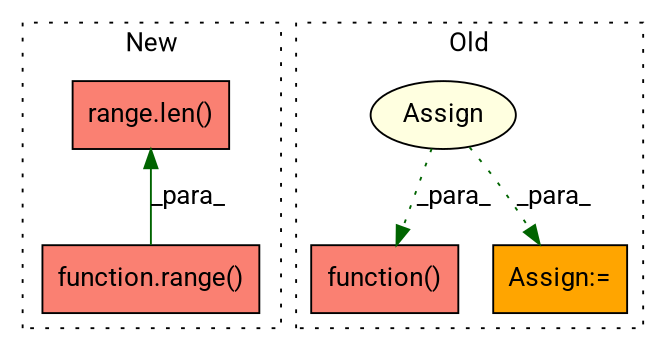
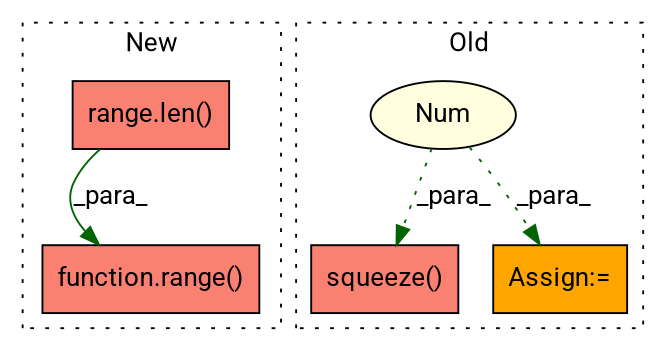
node "Assign": label "Assign" -> "Num"
edge "function.range()" -> "range.len()": reversed
node "function()": label "function()" -> "squeeze()"
